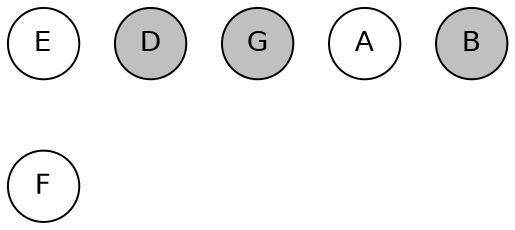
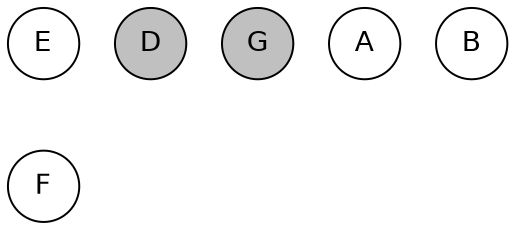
node "B": fillcolor gray -> white
